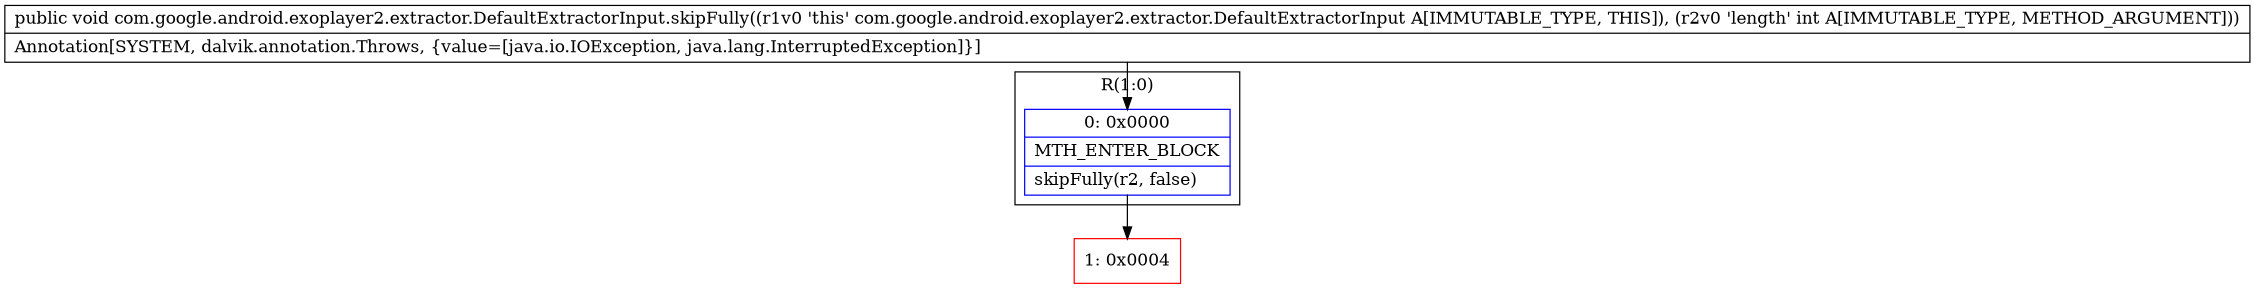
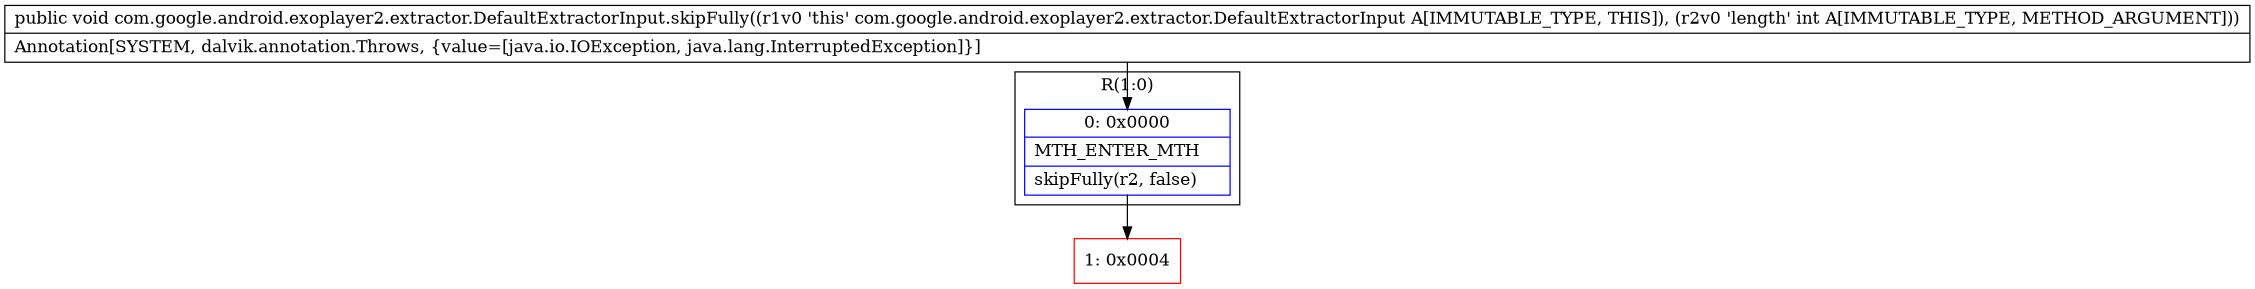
node "0: 0x0000": text "MTH_ENTER_BLOCK" -> "MTH_ENTER_MTH"
